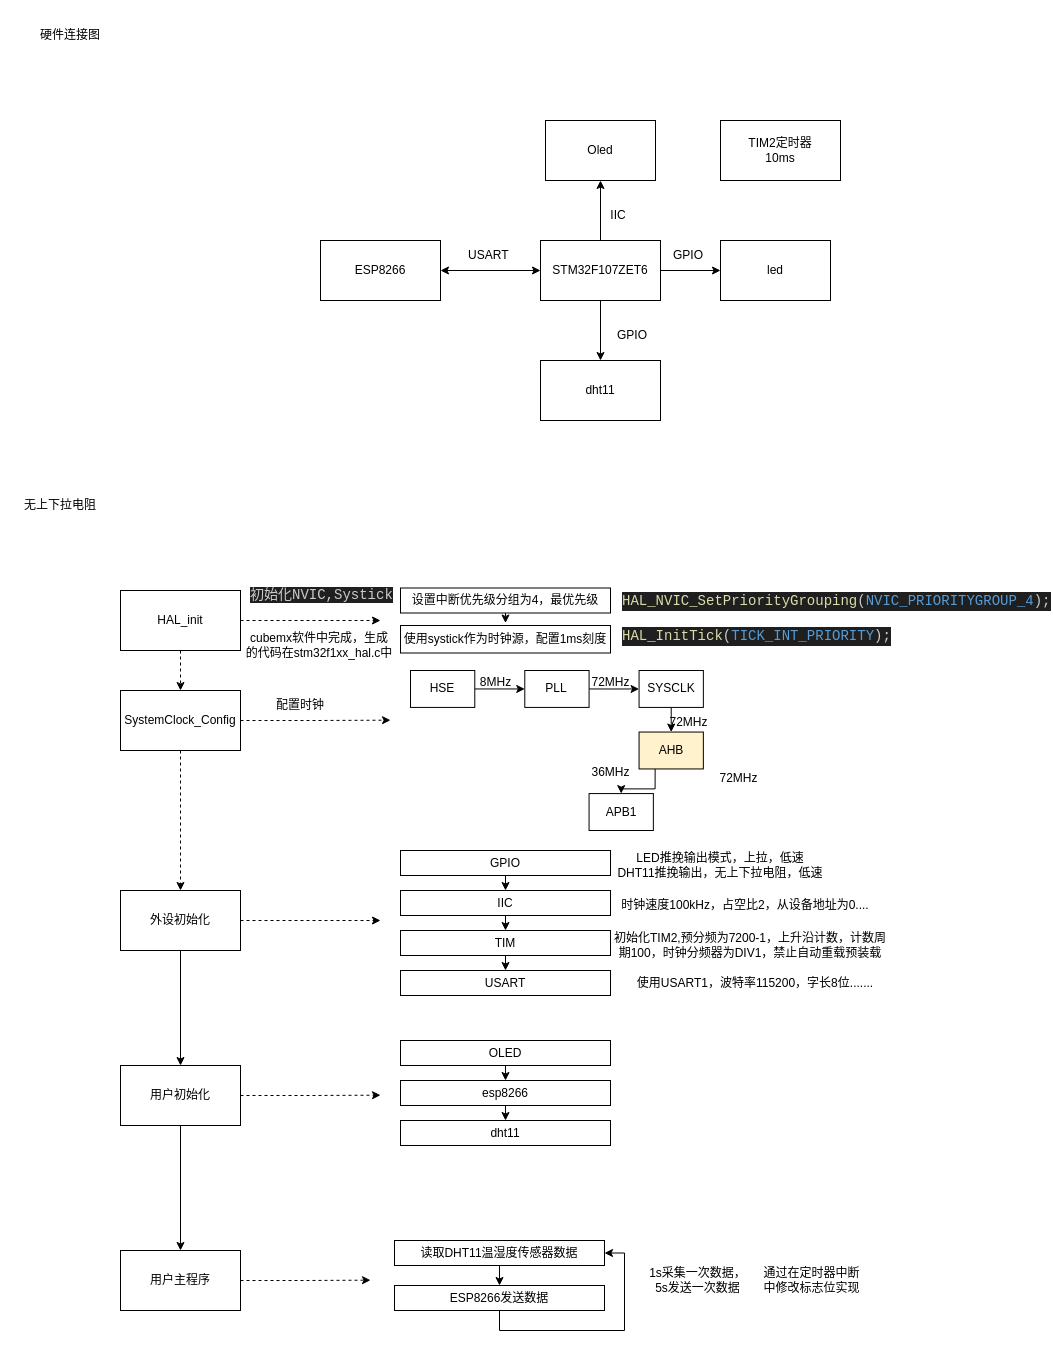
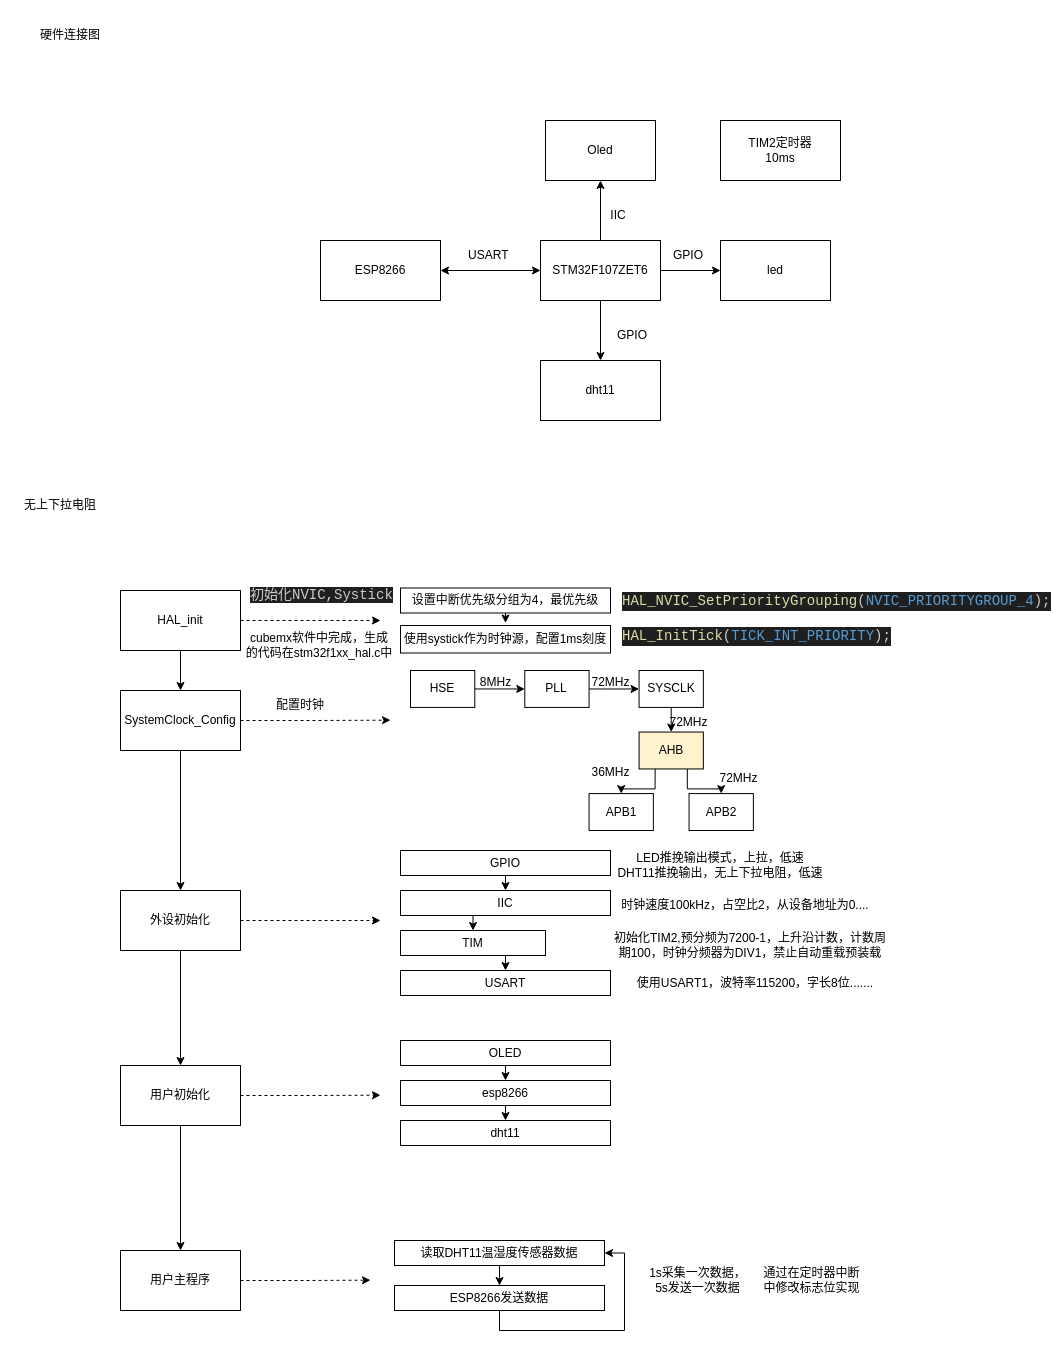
edge "HAL_init" -> "SystemClock_Config": style dashed -> solid
edge "AHB" -> "APB2": added
node "APB2": added
edge "SystemClock_Config" -> "外设初始化": style dashed -> solid
node "TIM": size 210x25 -> 145x25
